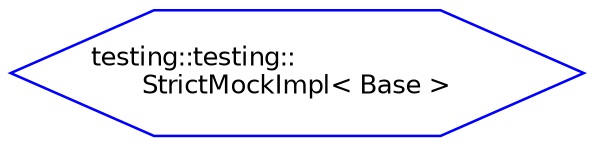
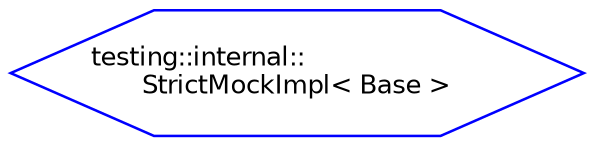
node "testing::testing:: StrictMockImpl< Base >": label "testing::testing:: StrictMockImpl< Base >" -> "testing::internal:: StrictMockImpl< Base >"
